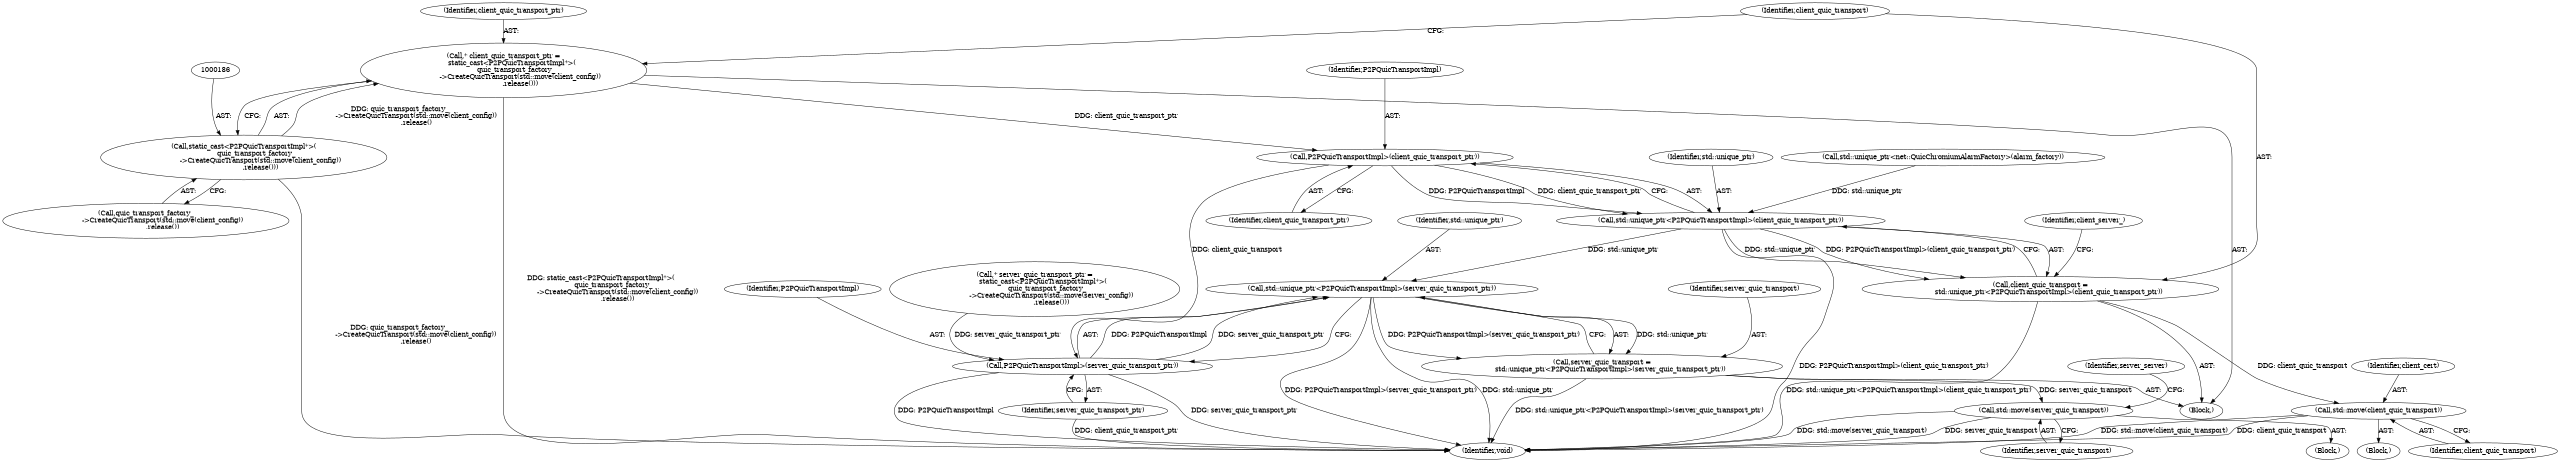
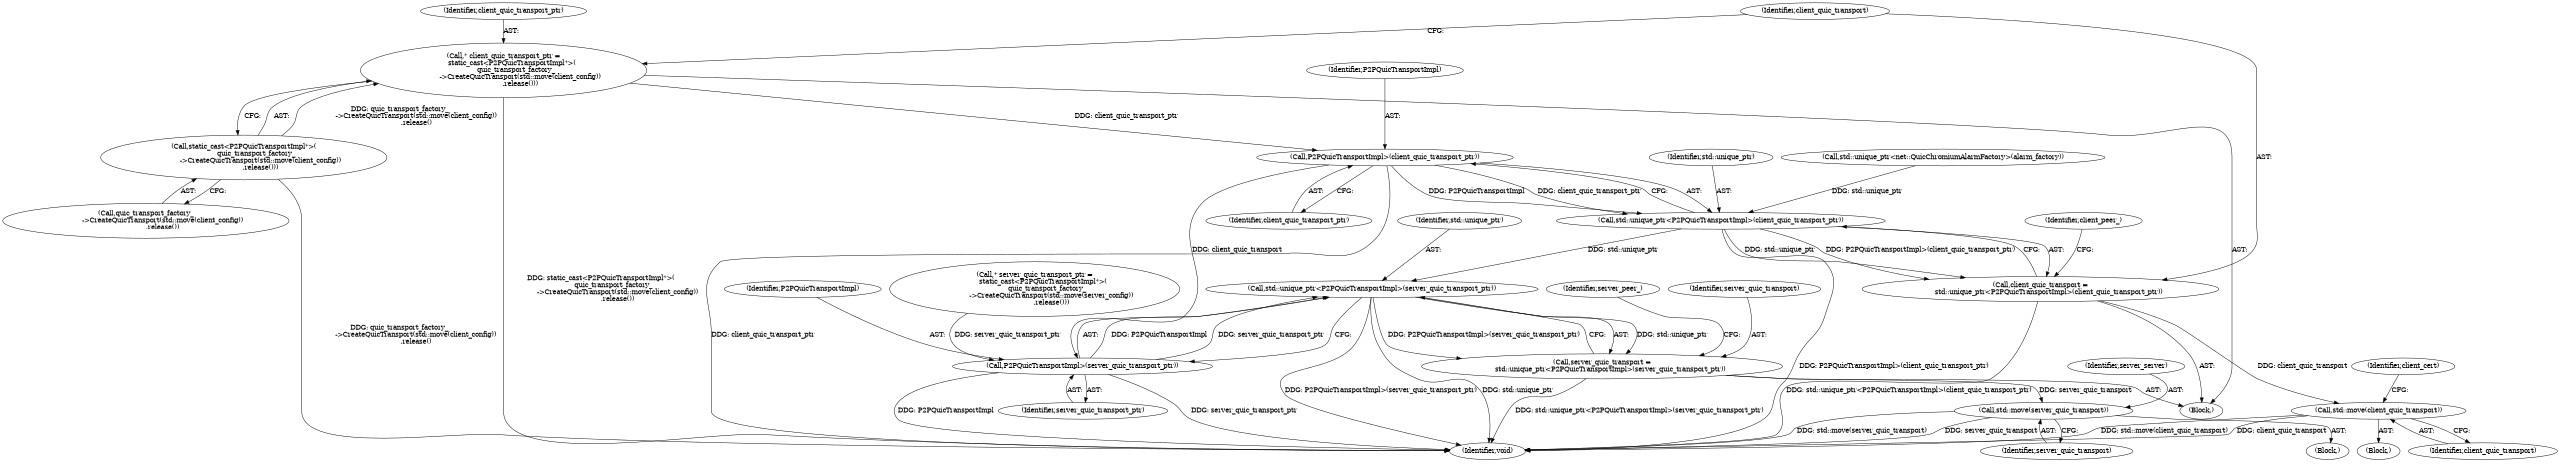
node "1000186": removed
node "(Identifier,client_server_)": label "(Identifier,client_server_)" -> "(Identifier,client_peer_)"
node "(Identifier,server_peer_)": added
edge "(Identifier,server_quic_transport_ptr)" -> "(Call,P2PQuicTransportImpl>(server_quic_transport_ptr))": label "CFG: " -> "AST: "
edge "(Identifier,server_server)" -> "(Call,std::move(server_quic_transport))": label "CFG: " -> "AST: "
edge "(Identifier,client_cert)" -> "(Call,std::move(client_quic_transport))": label "AST: " -> "CFG: "
edge "(Identifier,server_quic_transport_ptr)" -> "(Identifier,void)": now "(Call,P2PQuicTransportImpl>(client_quic_transport_ptr))" -> "(Identifier,void)"
